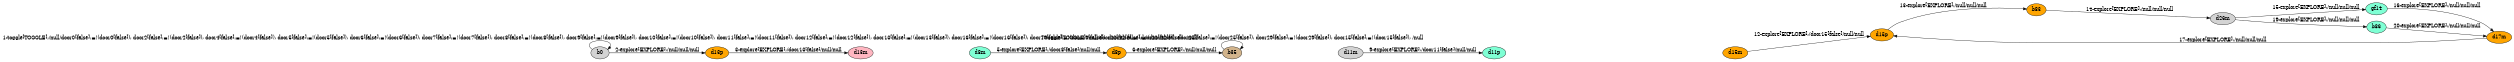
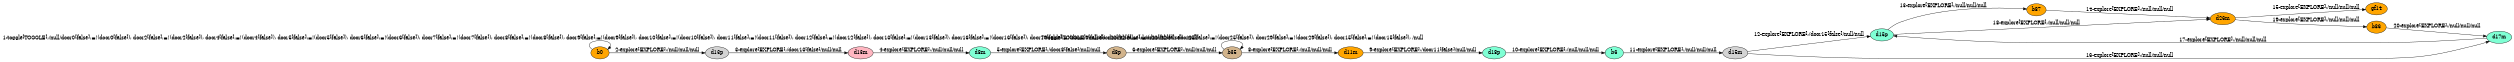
node "gf14": fillcolor aquamarine -> orange
node "b83": label "b83" -> "b87"
edge "gf14" -> "d17m": now "d15m" -> "d17m"
node "d26m": fillcolor lightgrey -> orange
edge "d15p" -> "d26m": added, label "18-explore[EXPLORE];/null/null/null"
node "b86": fillcolor aquamarine -> orange
node "d15p": fillcolor orange -> aquamarine
node "d17m": fillcolor orange -> aquamarine
node "b0": fillcolor lightgrey -> orange
node "d13p": fillcolor orange -> lightgrey
edge "d13m" -> "d8m": added, label "4-explore[EXPLORE];/null/null/null"
node "d8p": fillcolor orange -> tan
edge "b35" -> "d11m": added, label "8-explore[EXPLORE];/null/null/null"
node "d11m": fillcolor lightgrey -> orange
node "d11p": label "d11p" -> "d18p"
node "b6": added
node "d15m": fillcolor orange -> lightgrey
